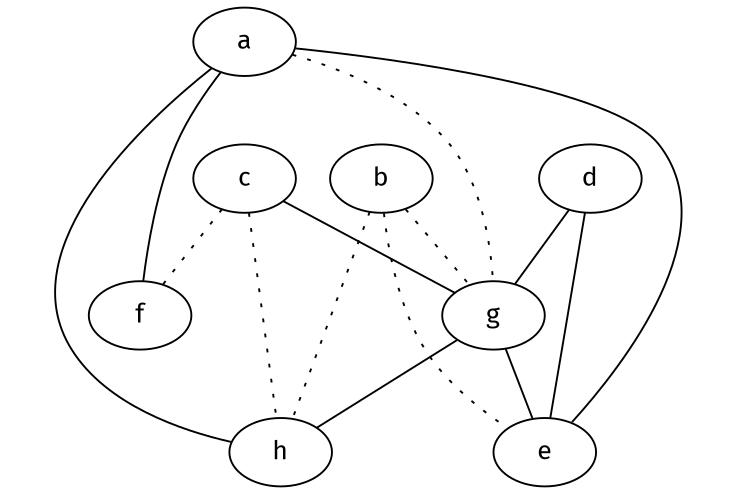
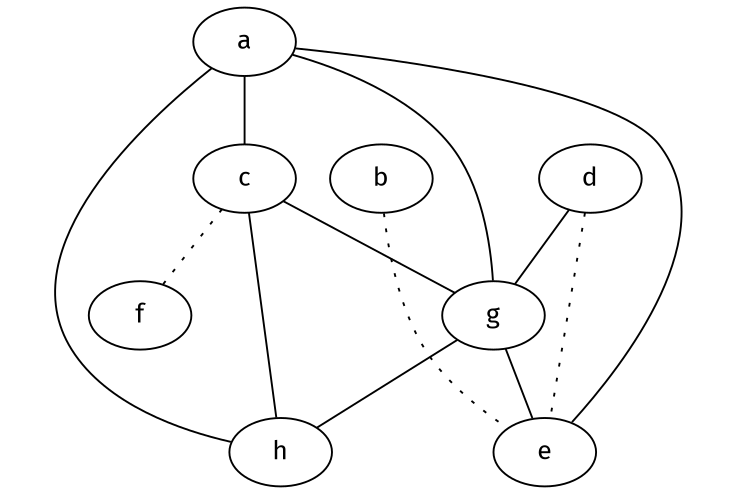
edge "a" -- "g": style dotted -> solid
edge "a" -- "f": now "a" -- "c"
edge "b" -- "g": removed
edge "c" -- "h": style dotted -> solid
edge "b" -- "h": removed
edge "d" -- "e": style solid -> dotted
